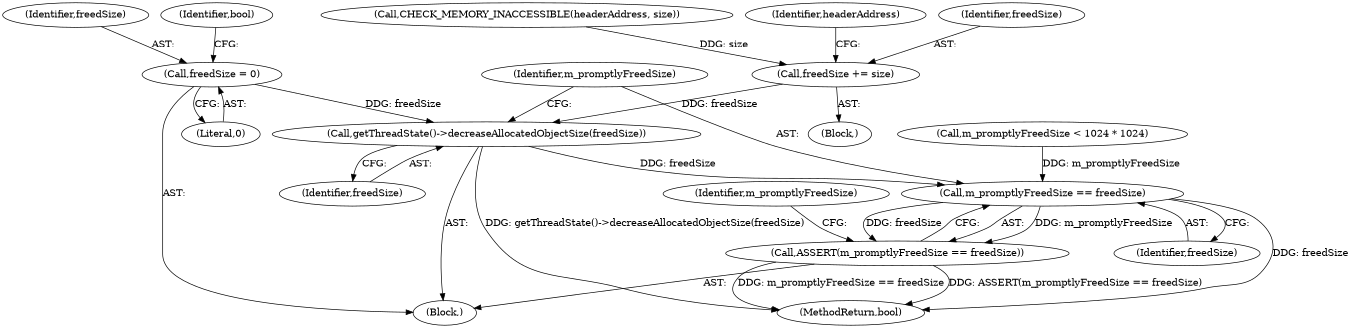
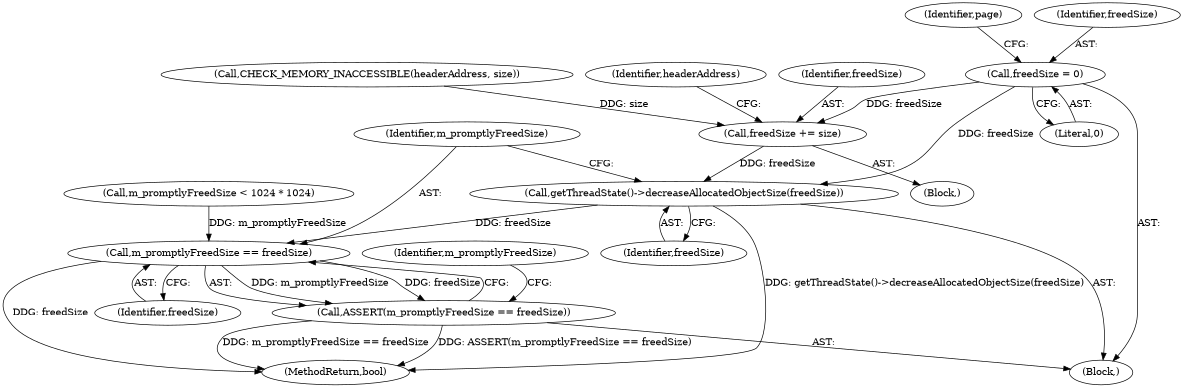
node "(Identifier,bool)": label "(Identifier,bool)" -> "(Identifier,page)"
edge "(Call,freedSize = 0)" -> "(Call,freedSize += size)": added, label "DDG: freedSize"
